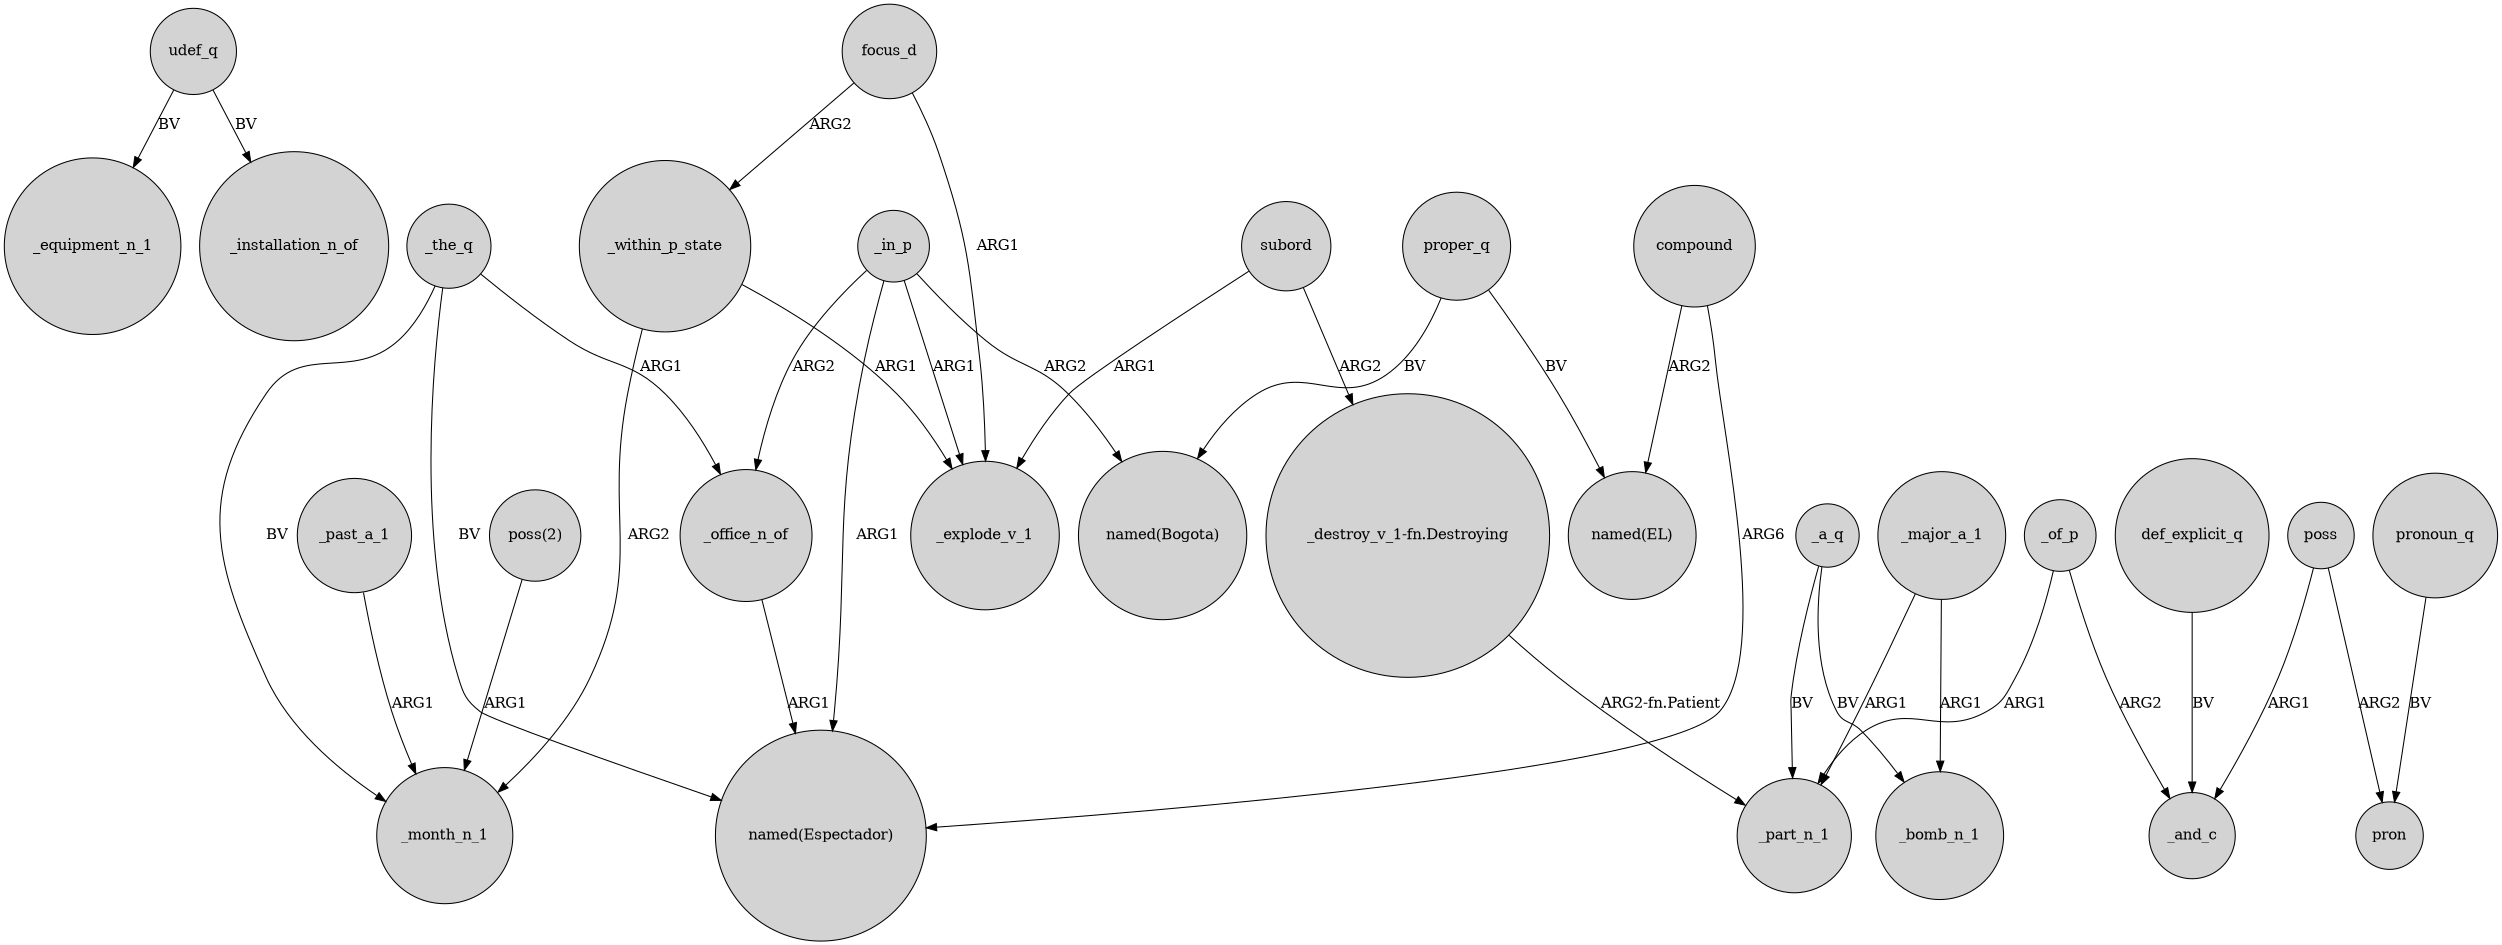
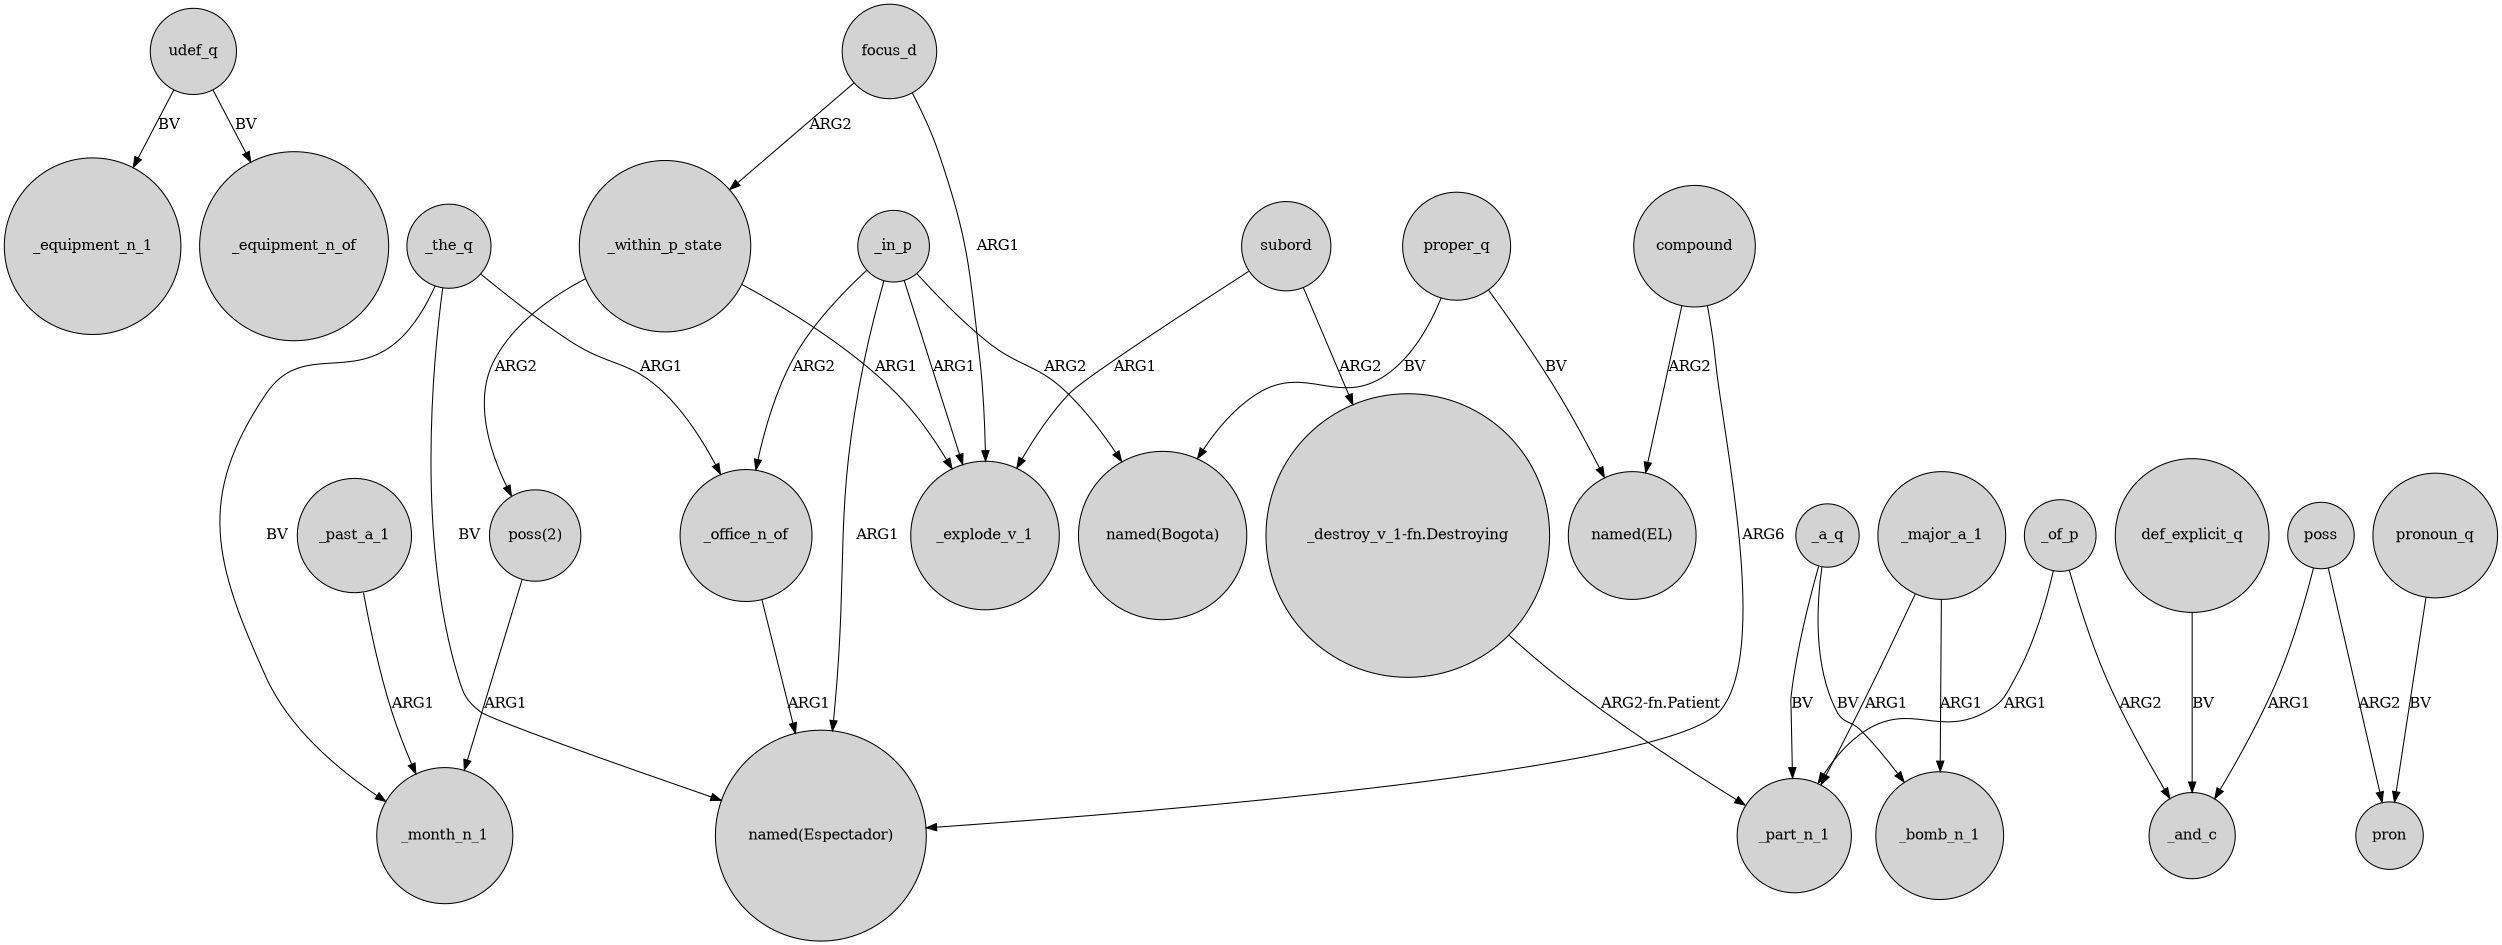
node "_installation_n_of": label "_installation_n_of" -> "_equipment_n_of"
edge "_within_p_state" -> "_month_n_1": now "_within_p_state" -> "poss(2)"
